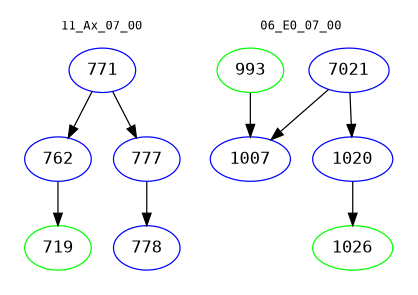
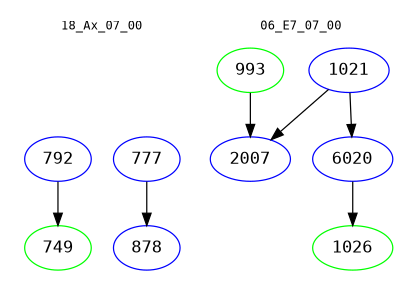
cluster "11_Ax_07_00": label "11_Ax_07_00" -> "18_Ax_07_00"
cluster "06_E0_07_00": label "06_E0_07_00" -> "06_E7_07_00"
node "771": removed
node "7021": label "7021" -> "1021"
node "762": label "762" -> "792"
node "1007": label "1007" -> "2007"
node "1020": label "1020" -> "6020"
node "719": label "719" -> "749"
node "778": label "778" -> "878"
